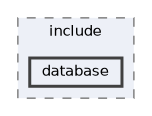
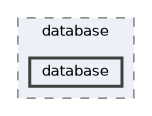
cluster "include": label "include" -> "database"
